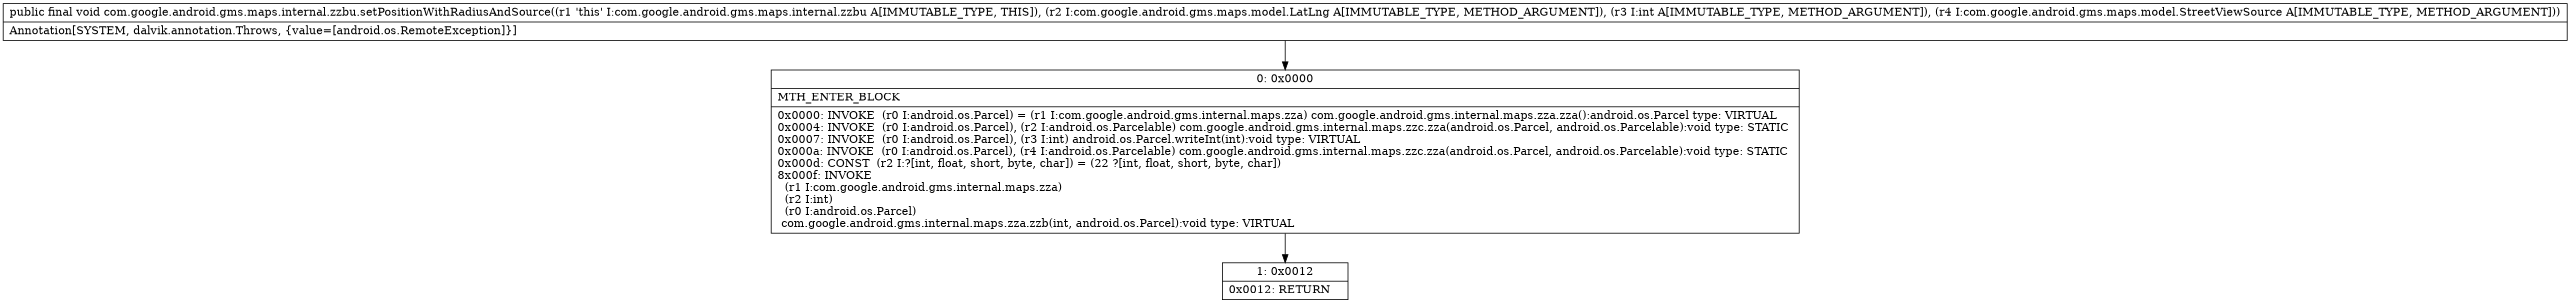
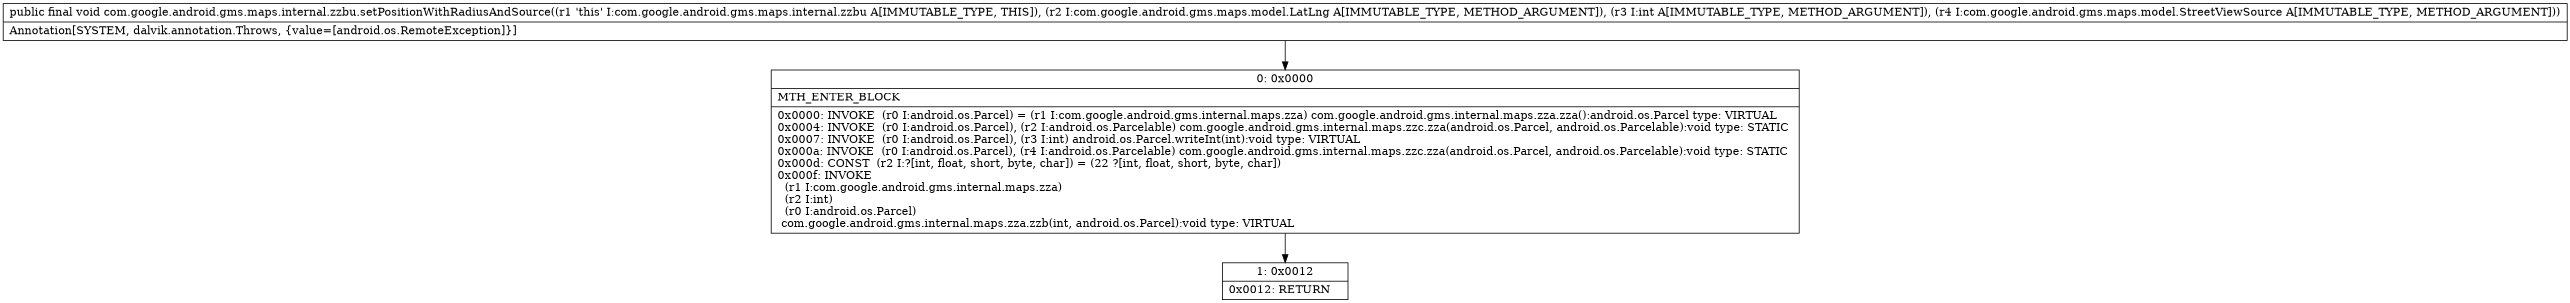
node "0: 0x0000": text "8x000f: INVOKE" -> "0x000f: INVOKE"
